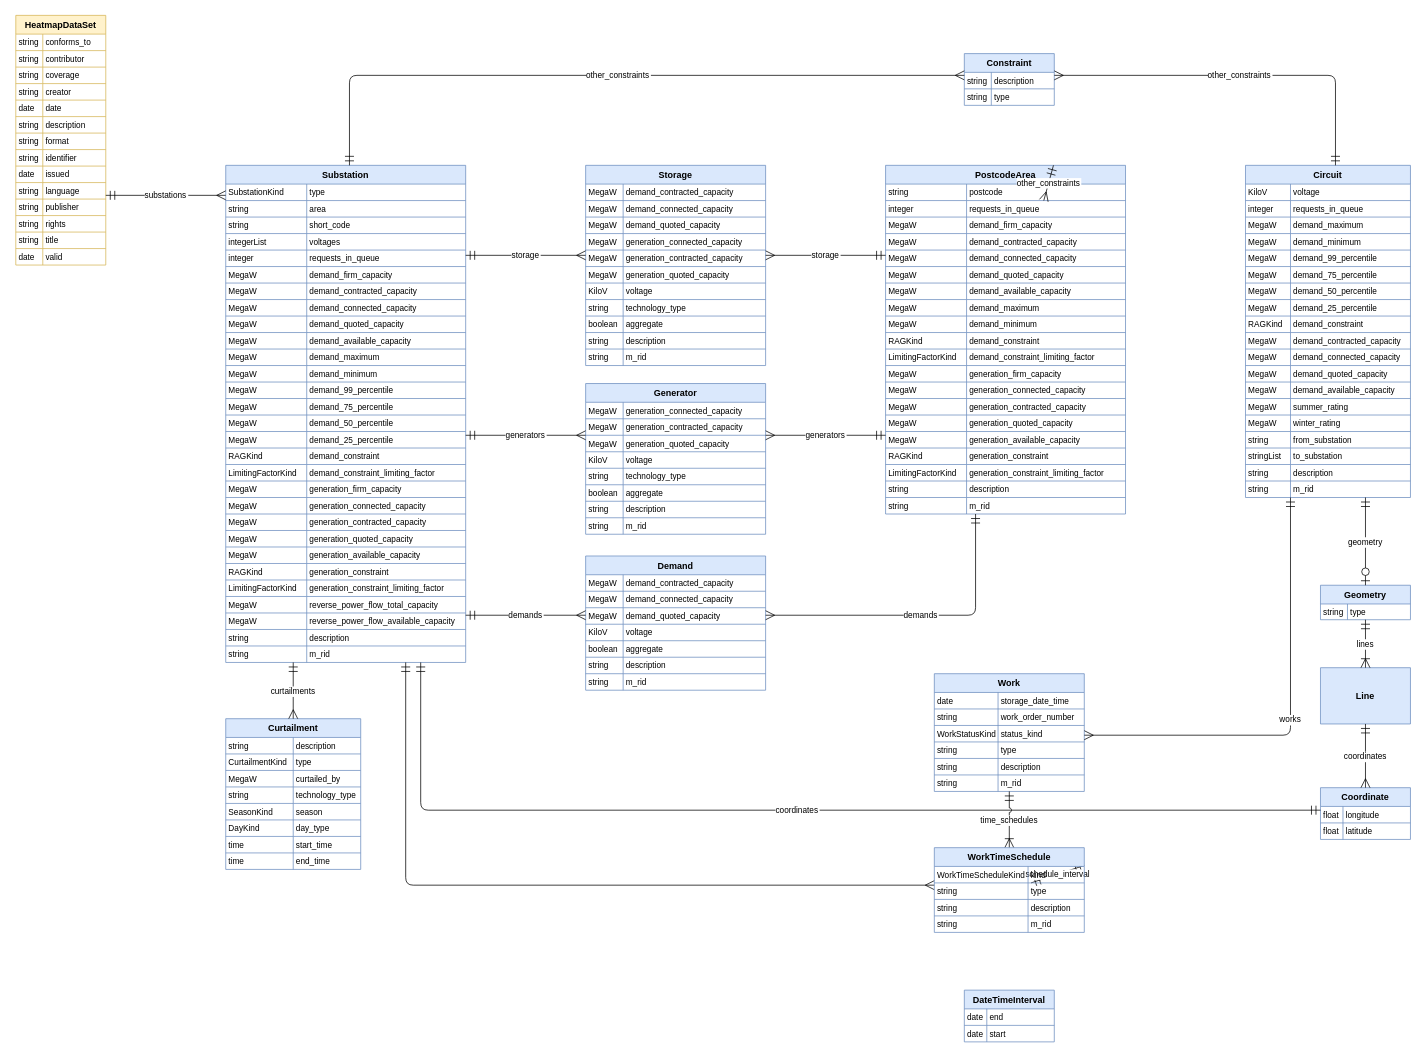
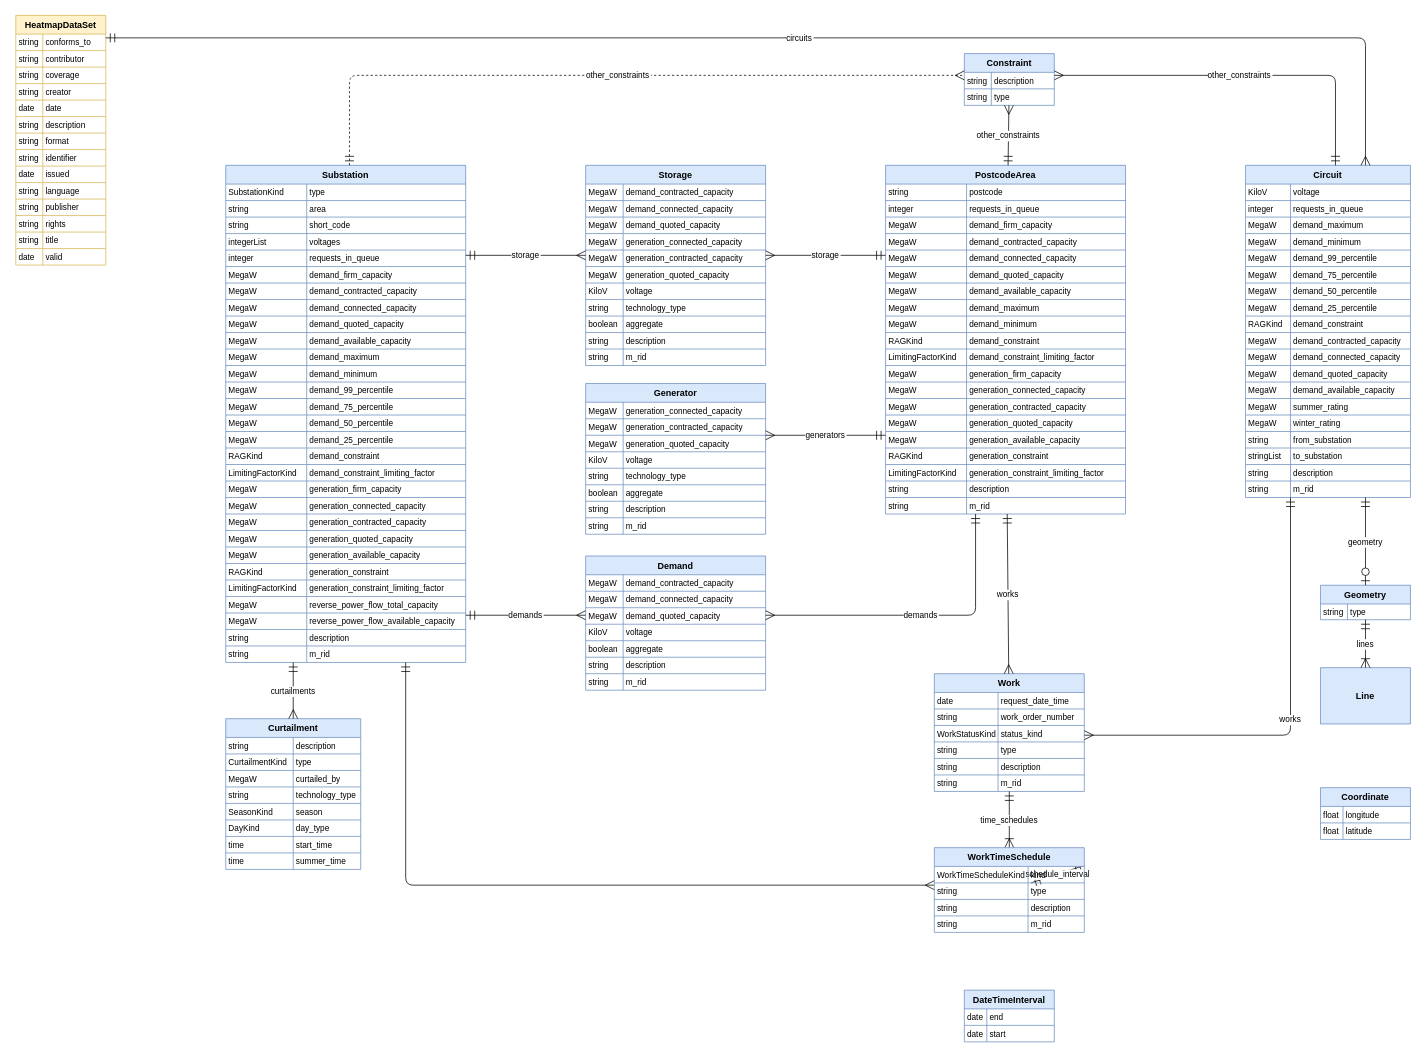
edge "HeatmapDataSet" -- "Circuit": added, label "circuits"
edge "Constraint" -- "Substation": style solid -> dashed
edge "postcode" -- "PostcodeArea": now "Constraint" -- "PostcodeArea"
edge "HeatmapDataSet" -- "Substation": removed, label "substations"
edge "Substation" -- "Generator": removed, label "generators"
edge "PostcodeArea" -- "Work": added, label "works"
node "storage_date_time": label "storage_date_time" -> "request_date_time"
edge "Line" -- "Coordinate": removed, label "coordinates"
edge "Substation" -- "Coordinate": removed, label "coordinates"
node "end_time": label "end_time" -> "summer_time"
